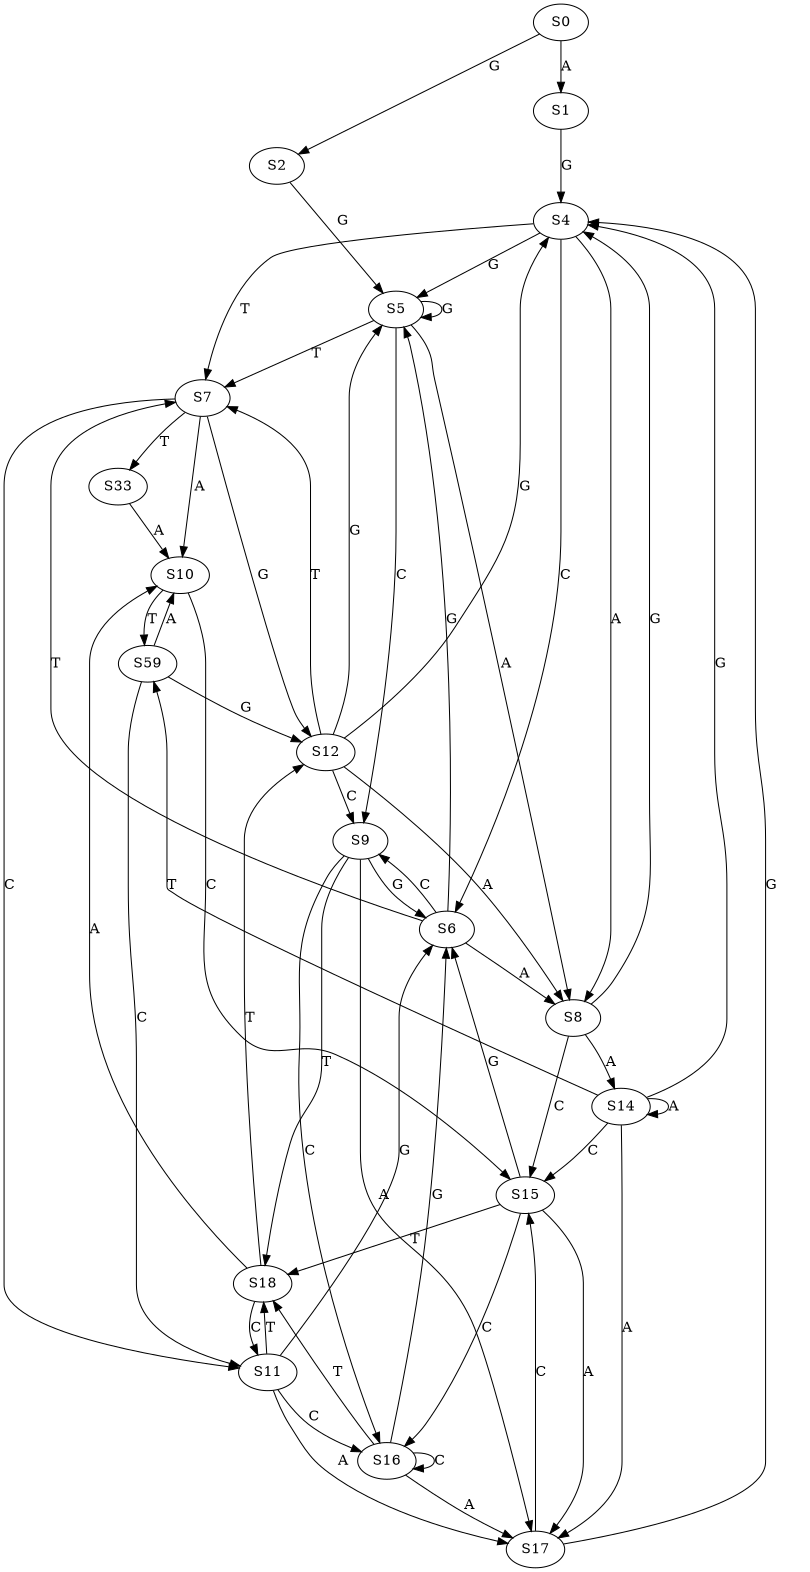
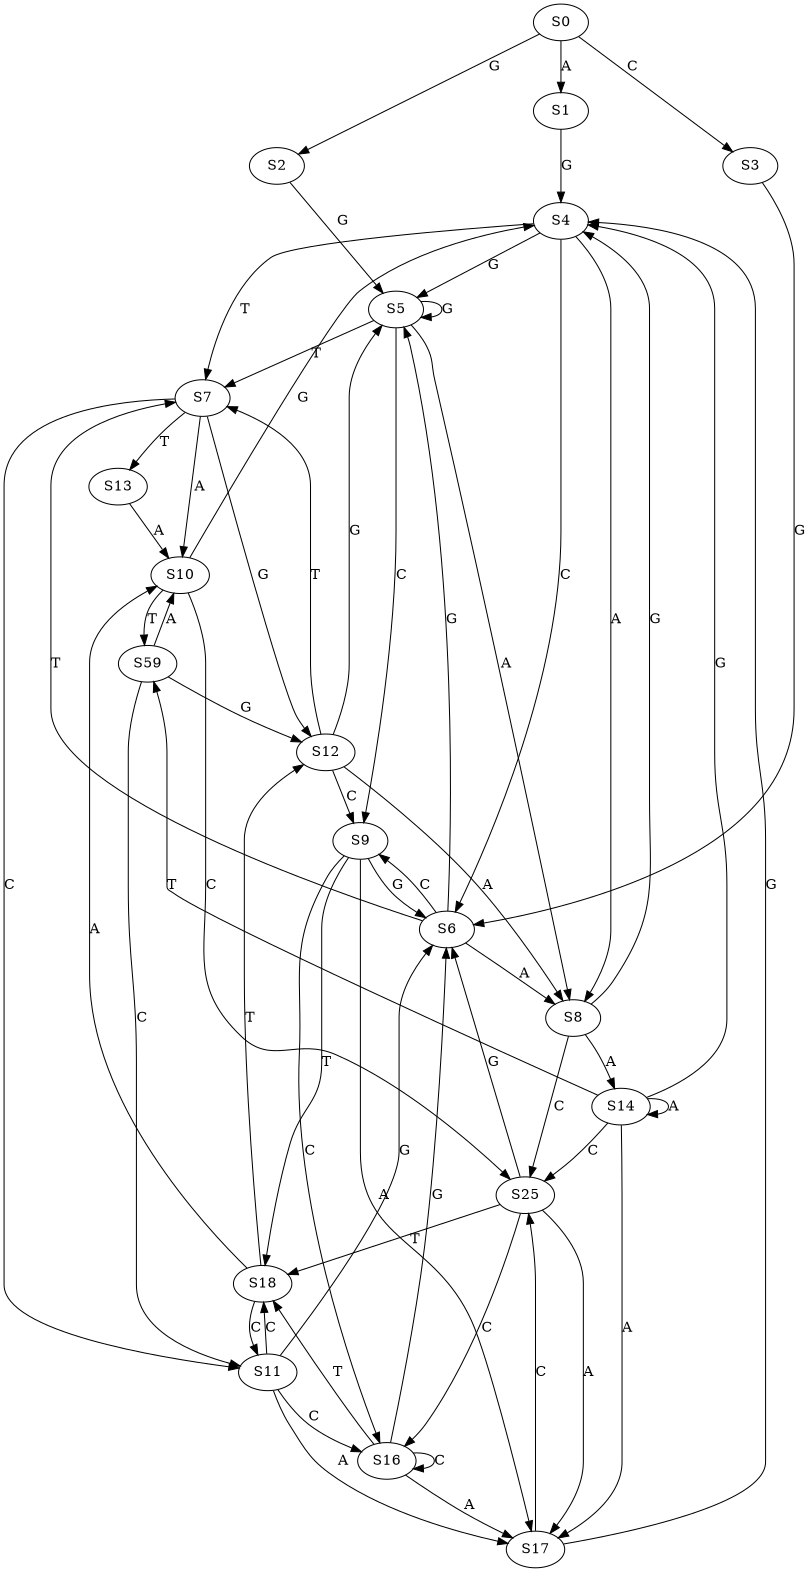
node "S3": added
node "S33": label "S33" -> "S13"
edge "S12" -> "S4": now "S10" -> "S4"
node "S15": label "S15" -> "S25"
edge "S11" -> "S18": label "T" -> "C"
